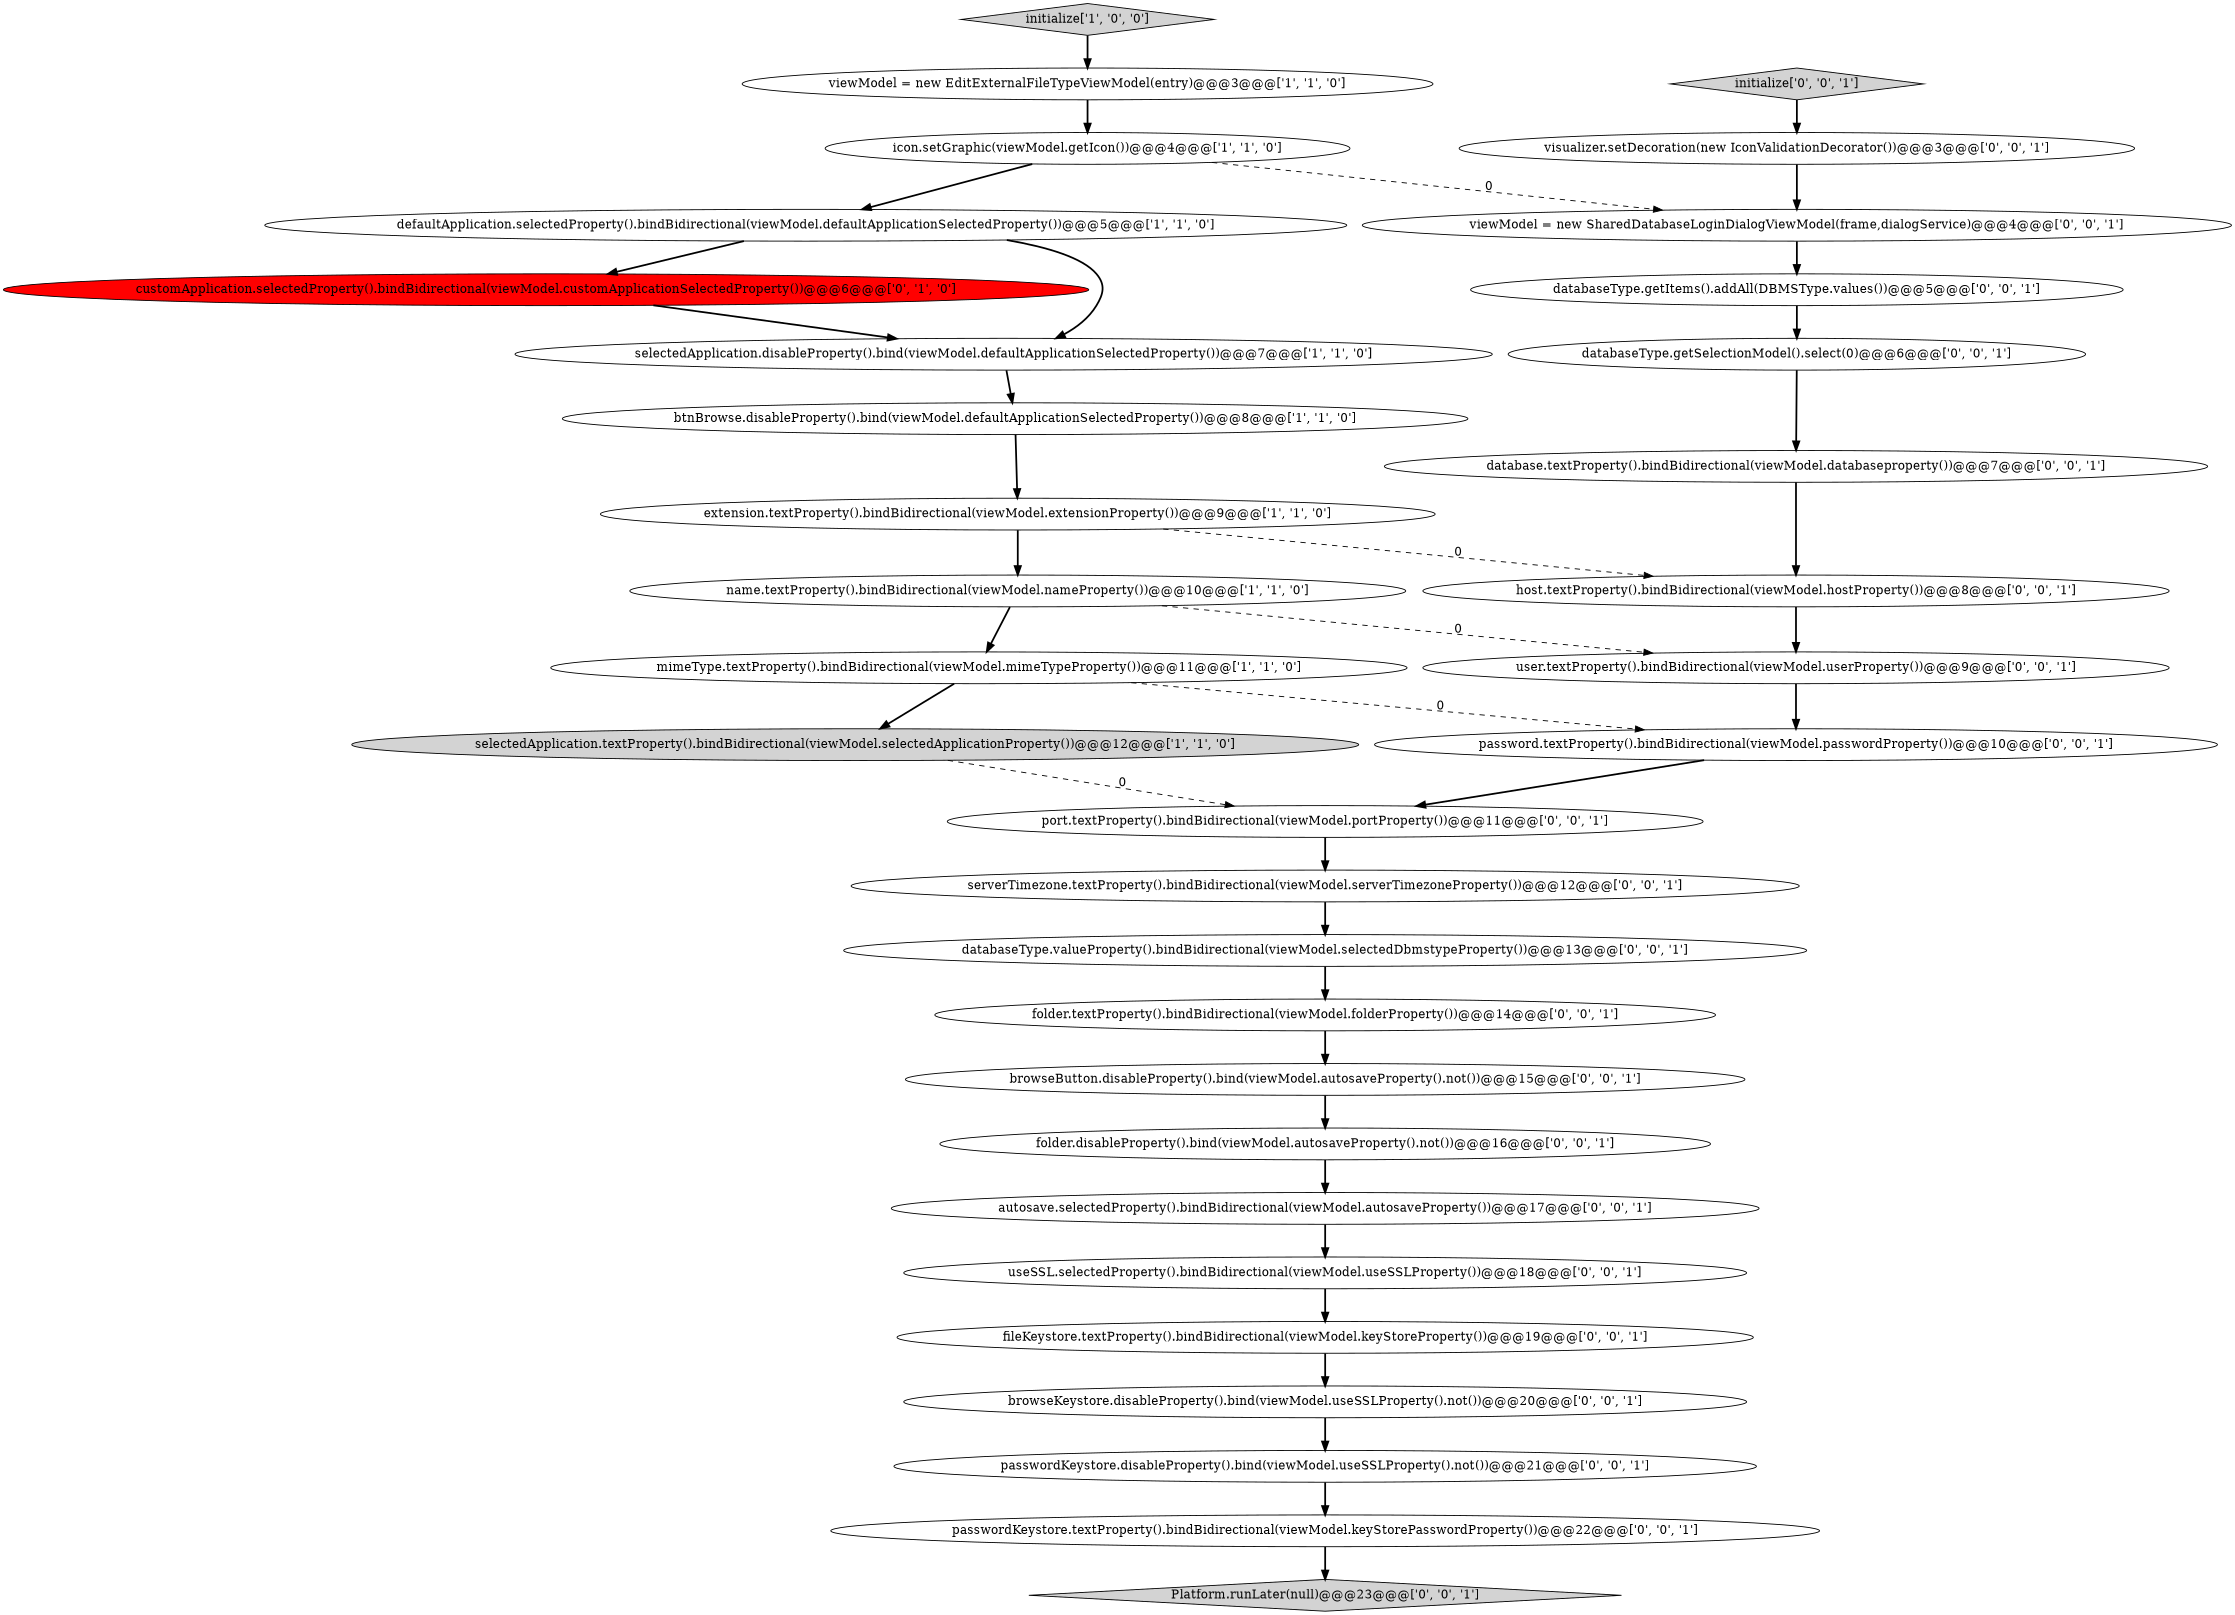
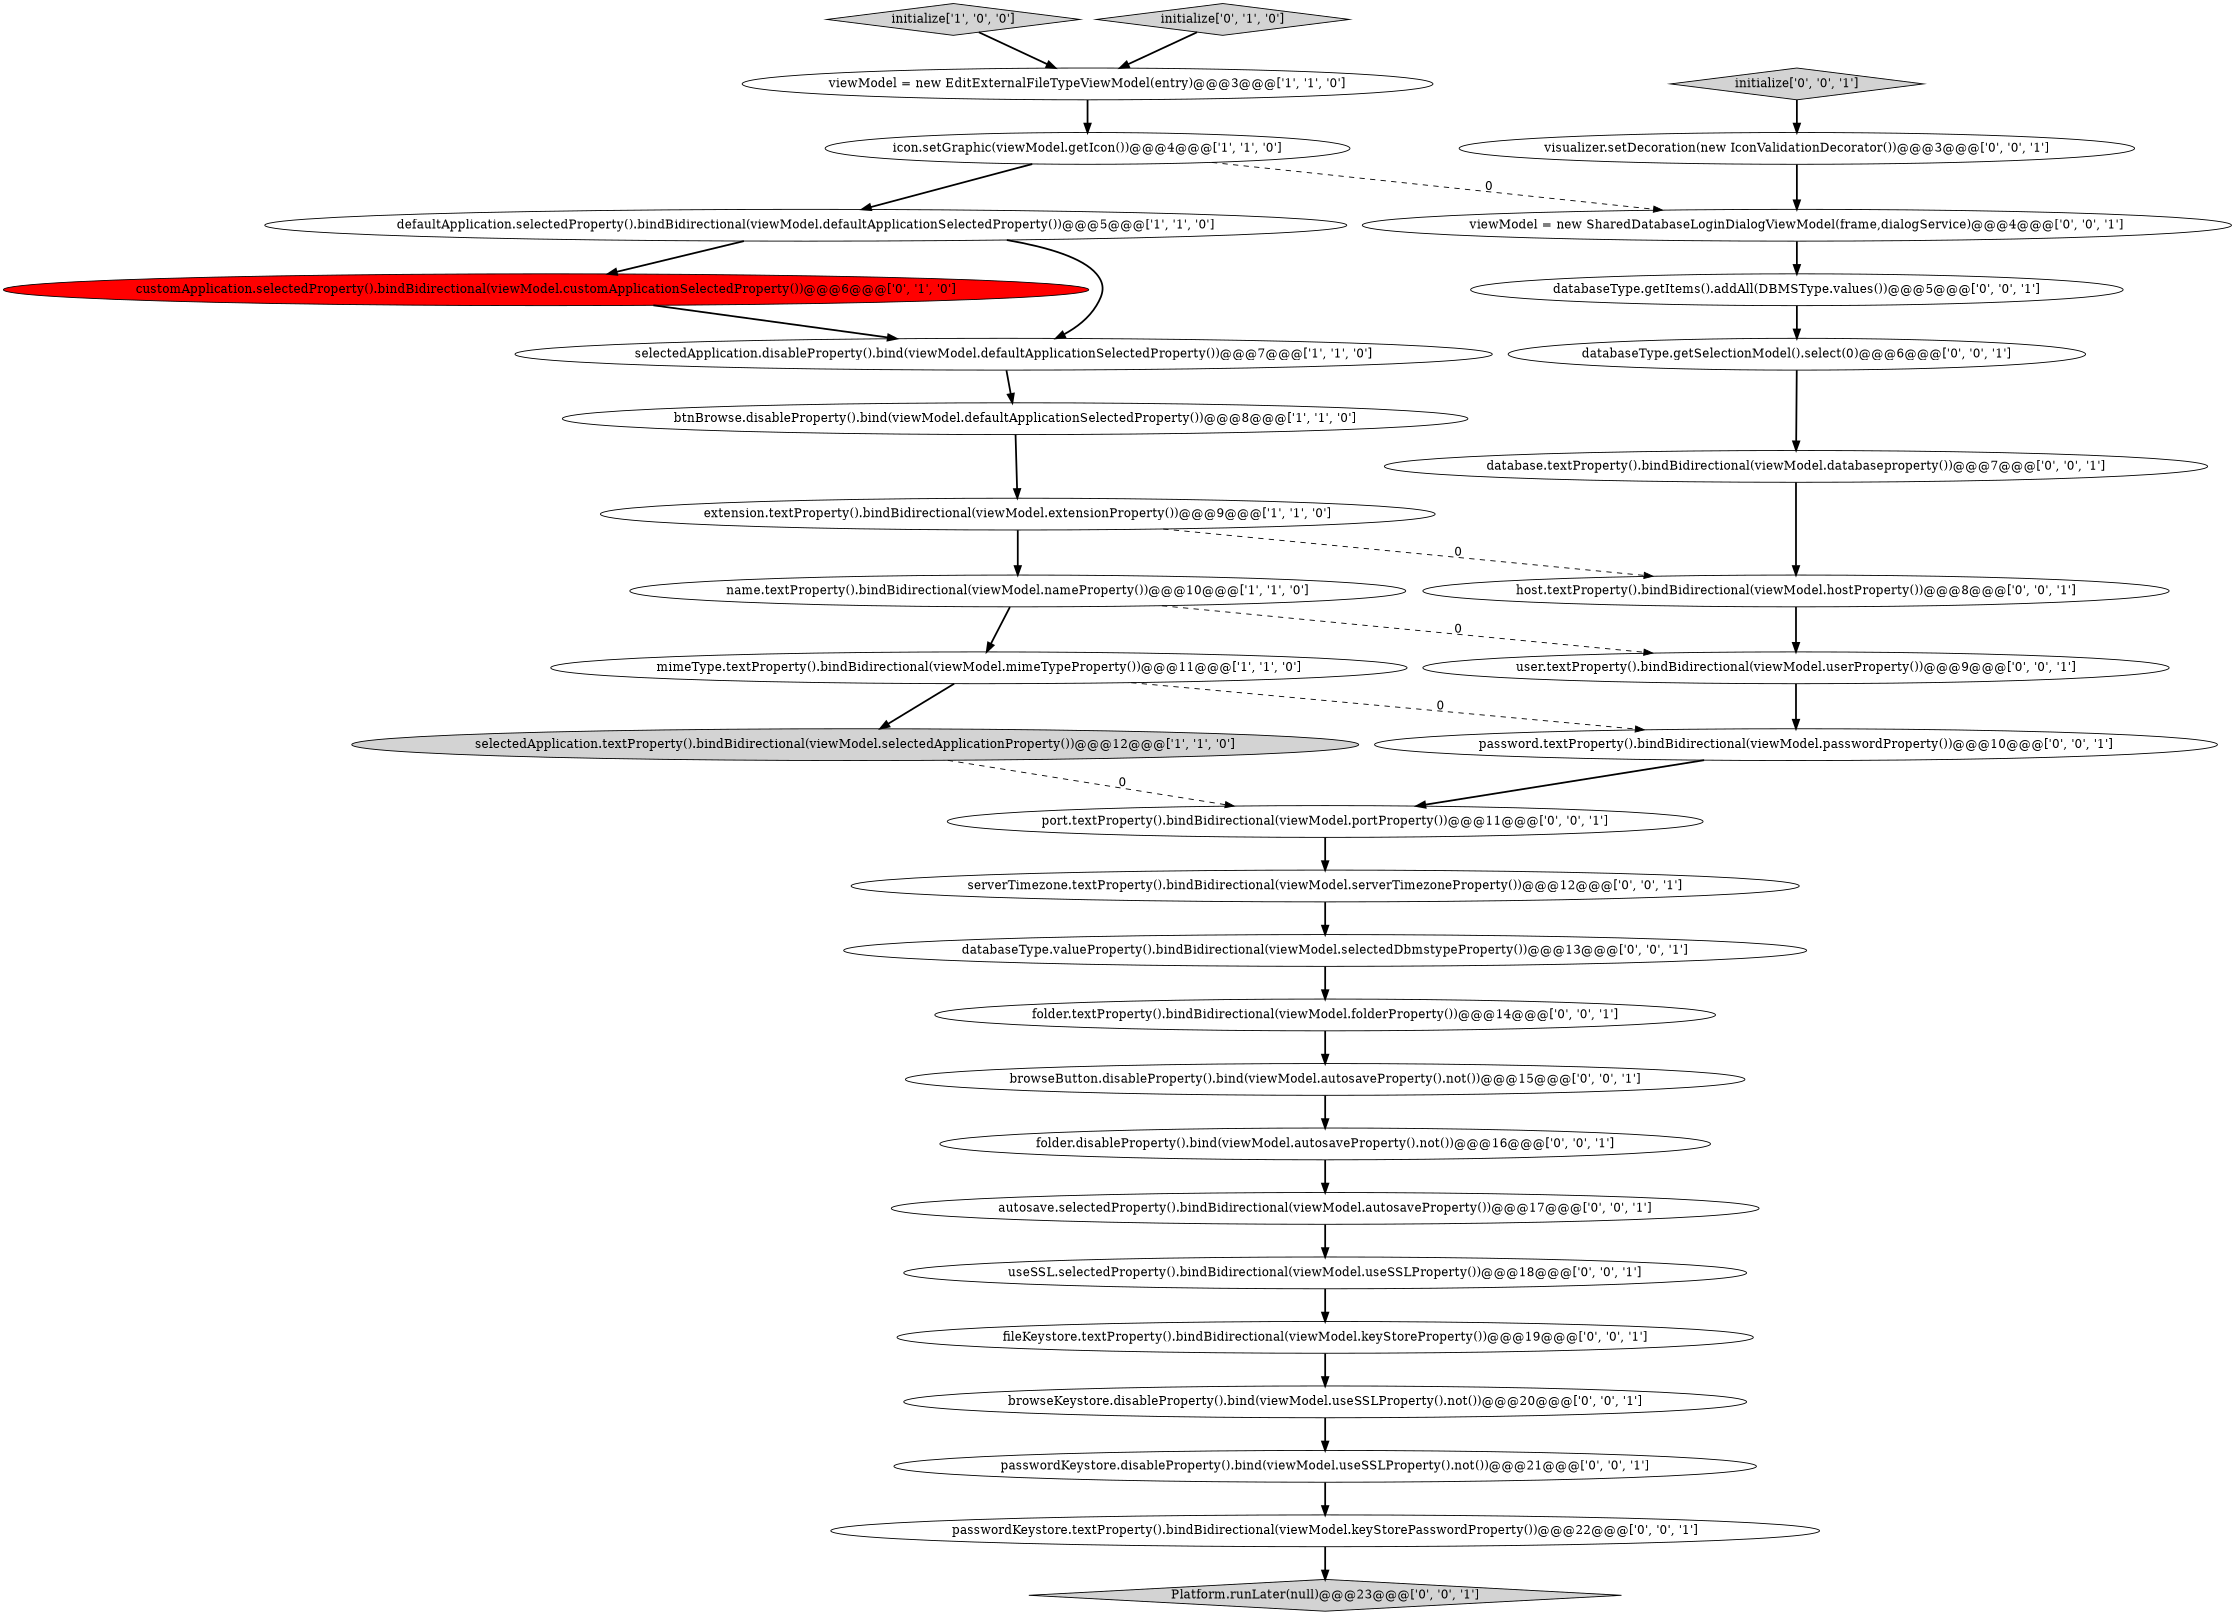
node "initialize['0', '1', '0']": added
